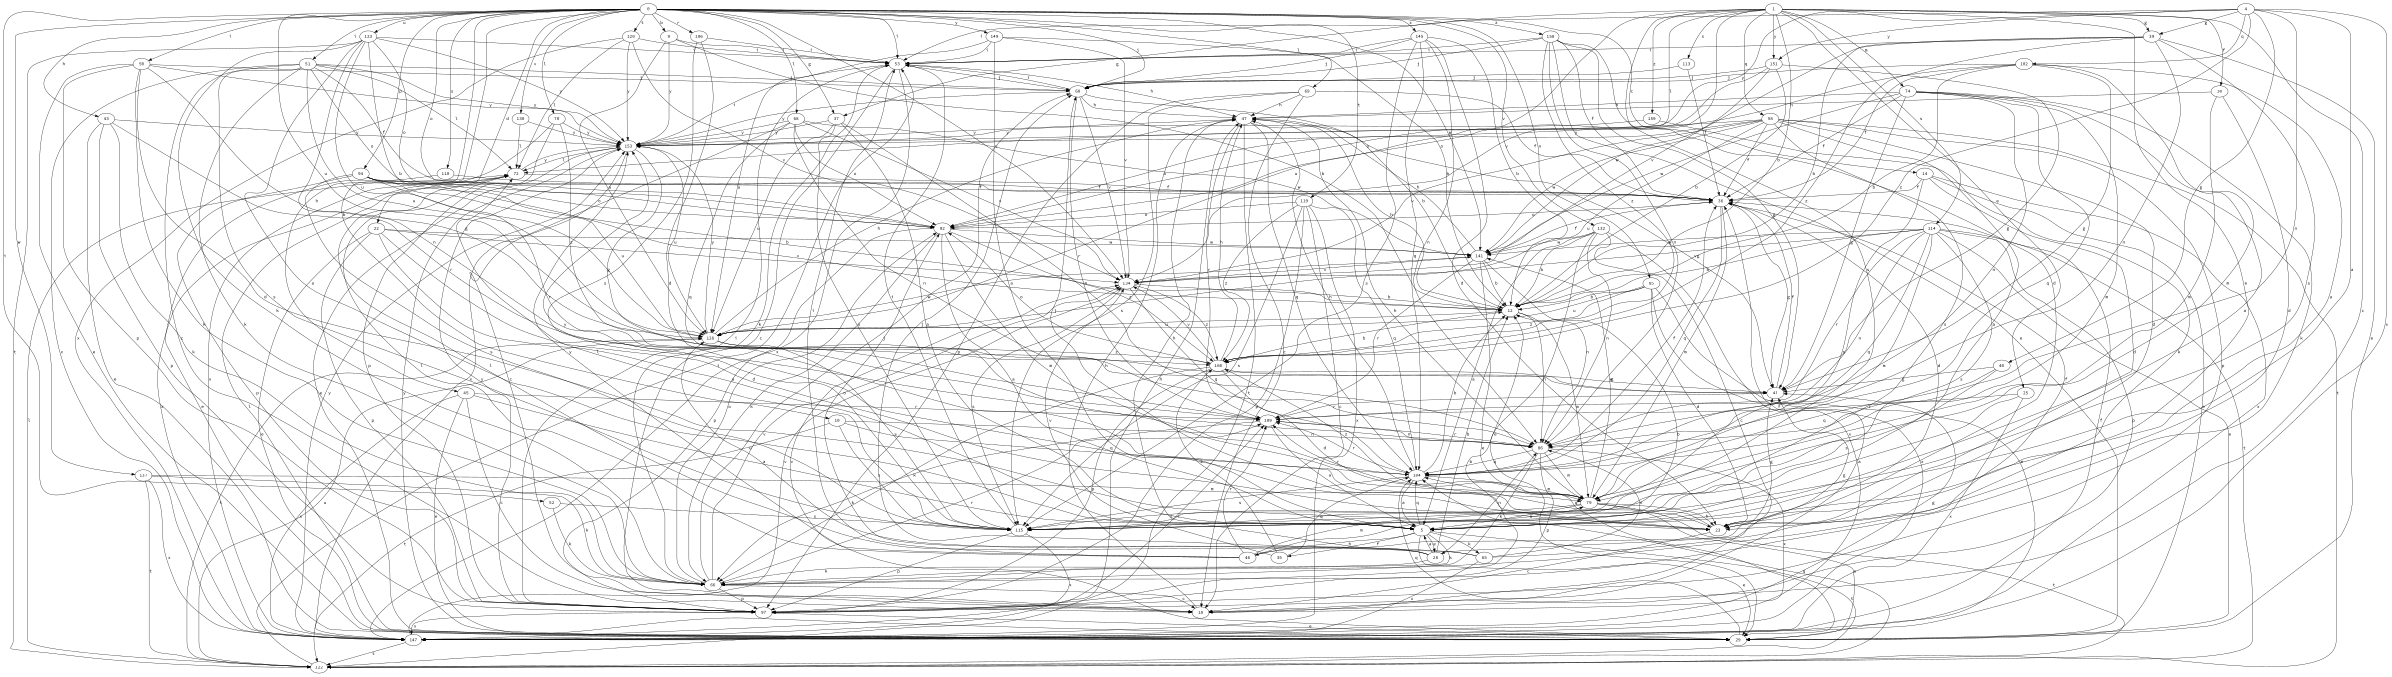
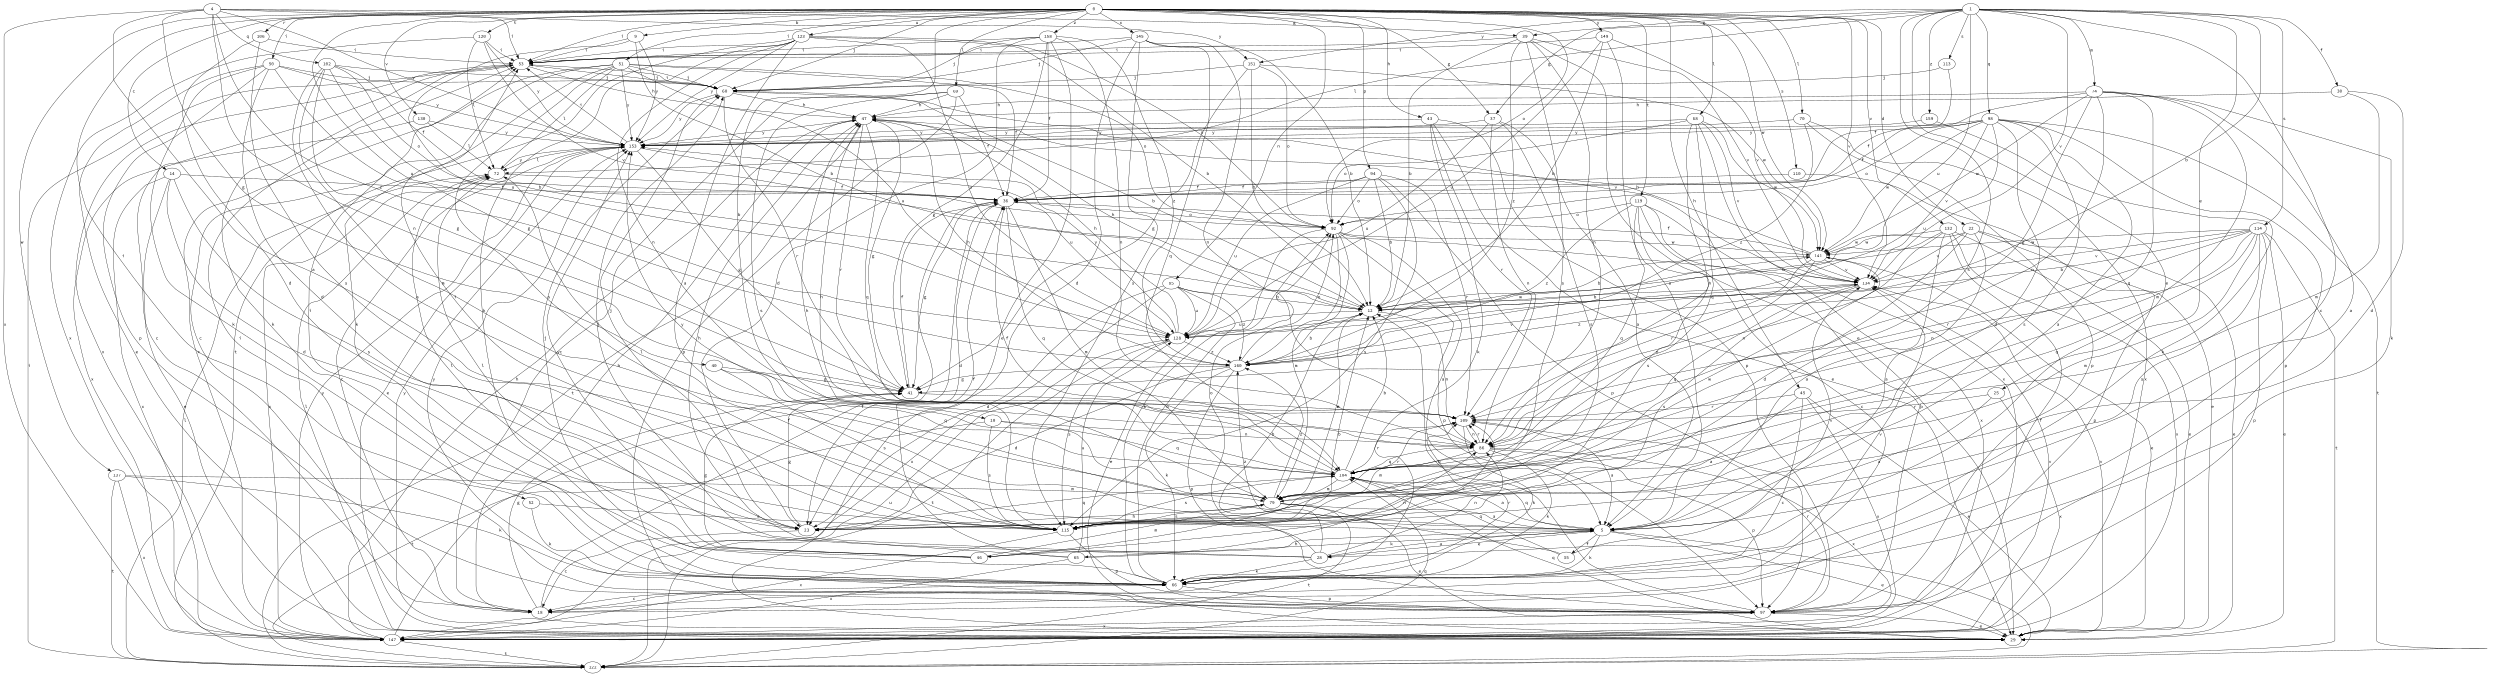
edge "130" -> "147": added, label "x"
edge "132" -> "18": label "c" -> "f"
